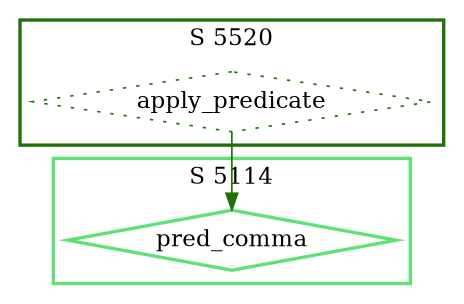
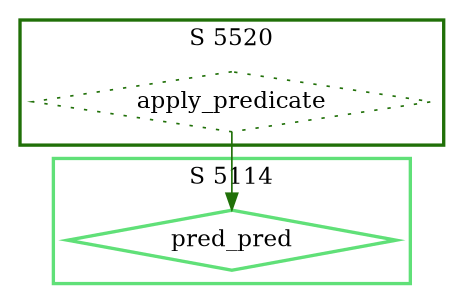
node "pred_comma": label "pred_comma" -> "pred_pred"
